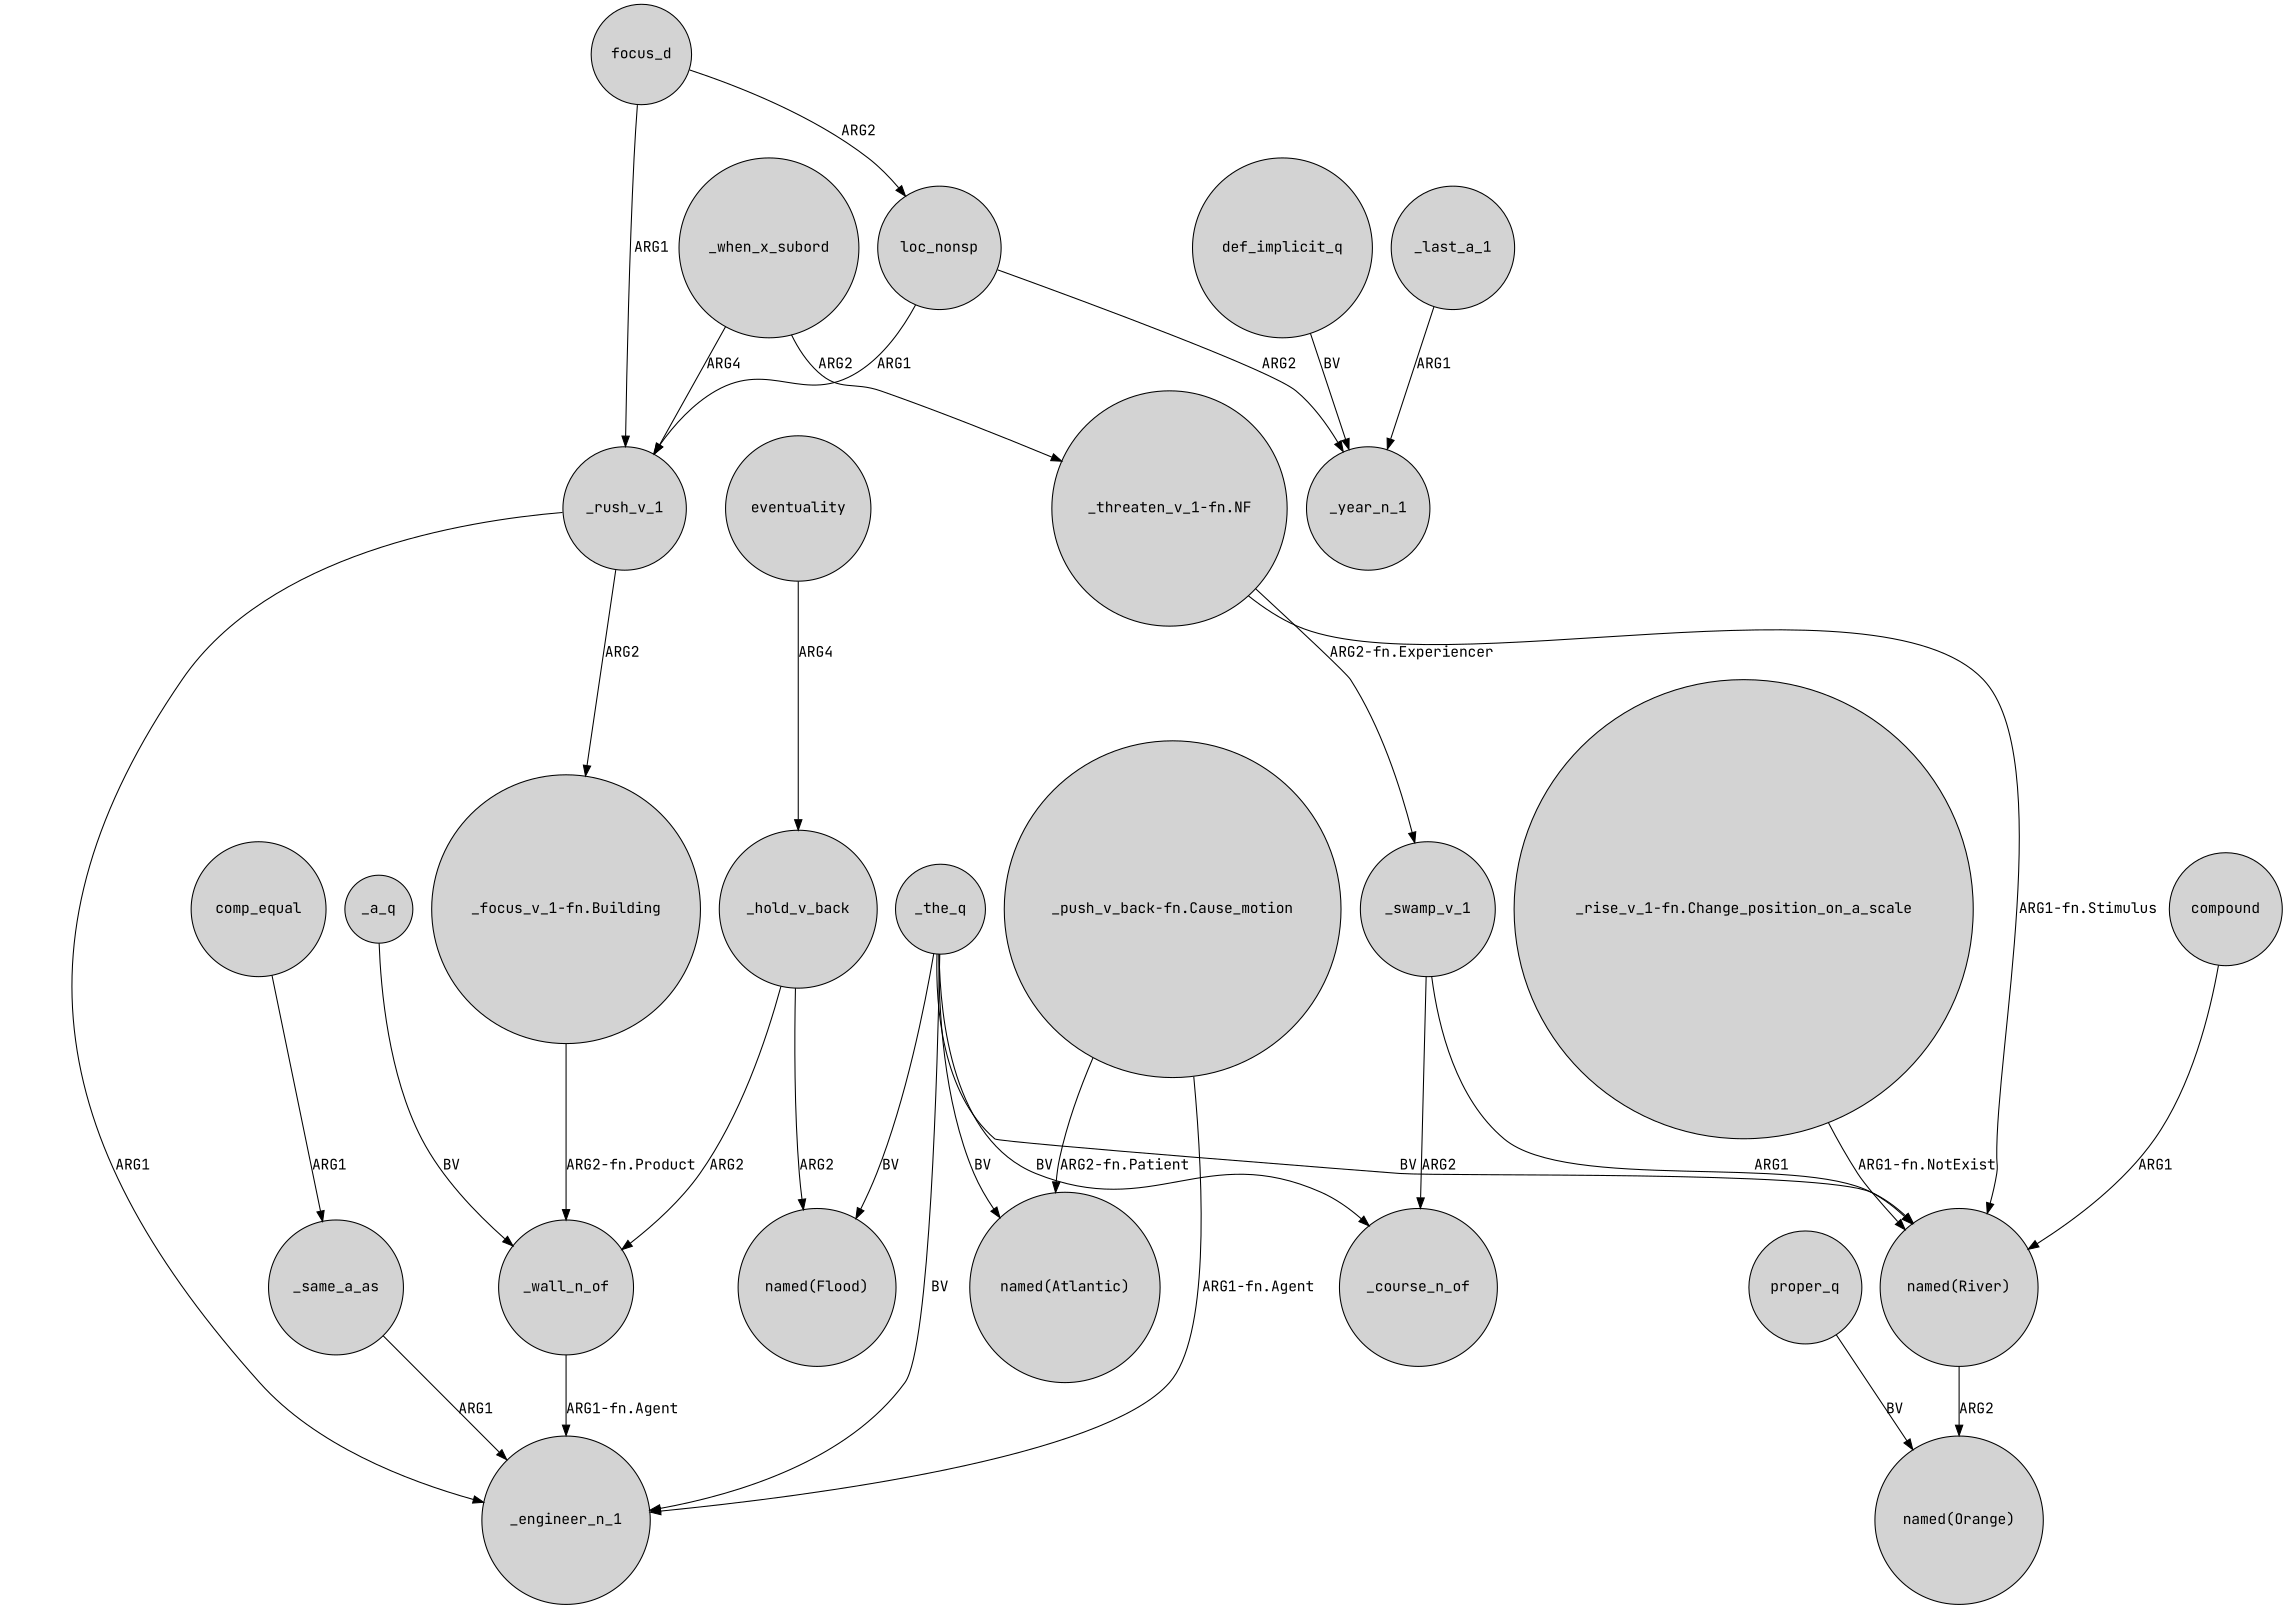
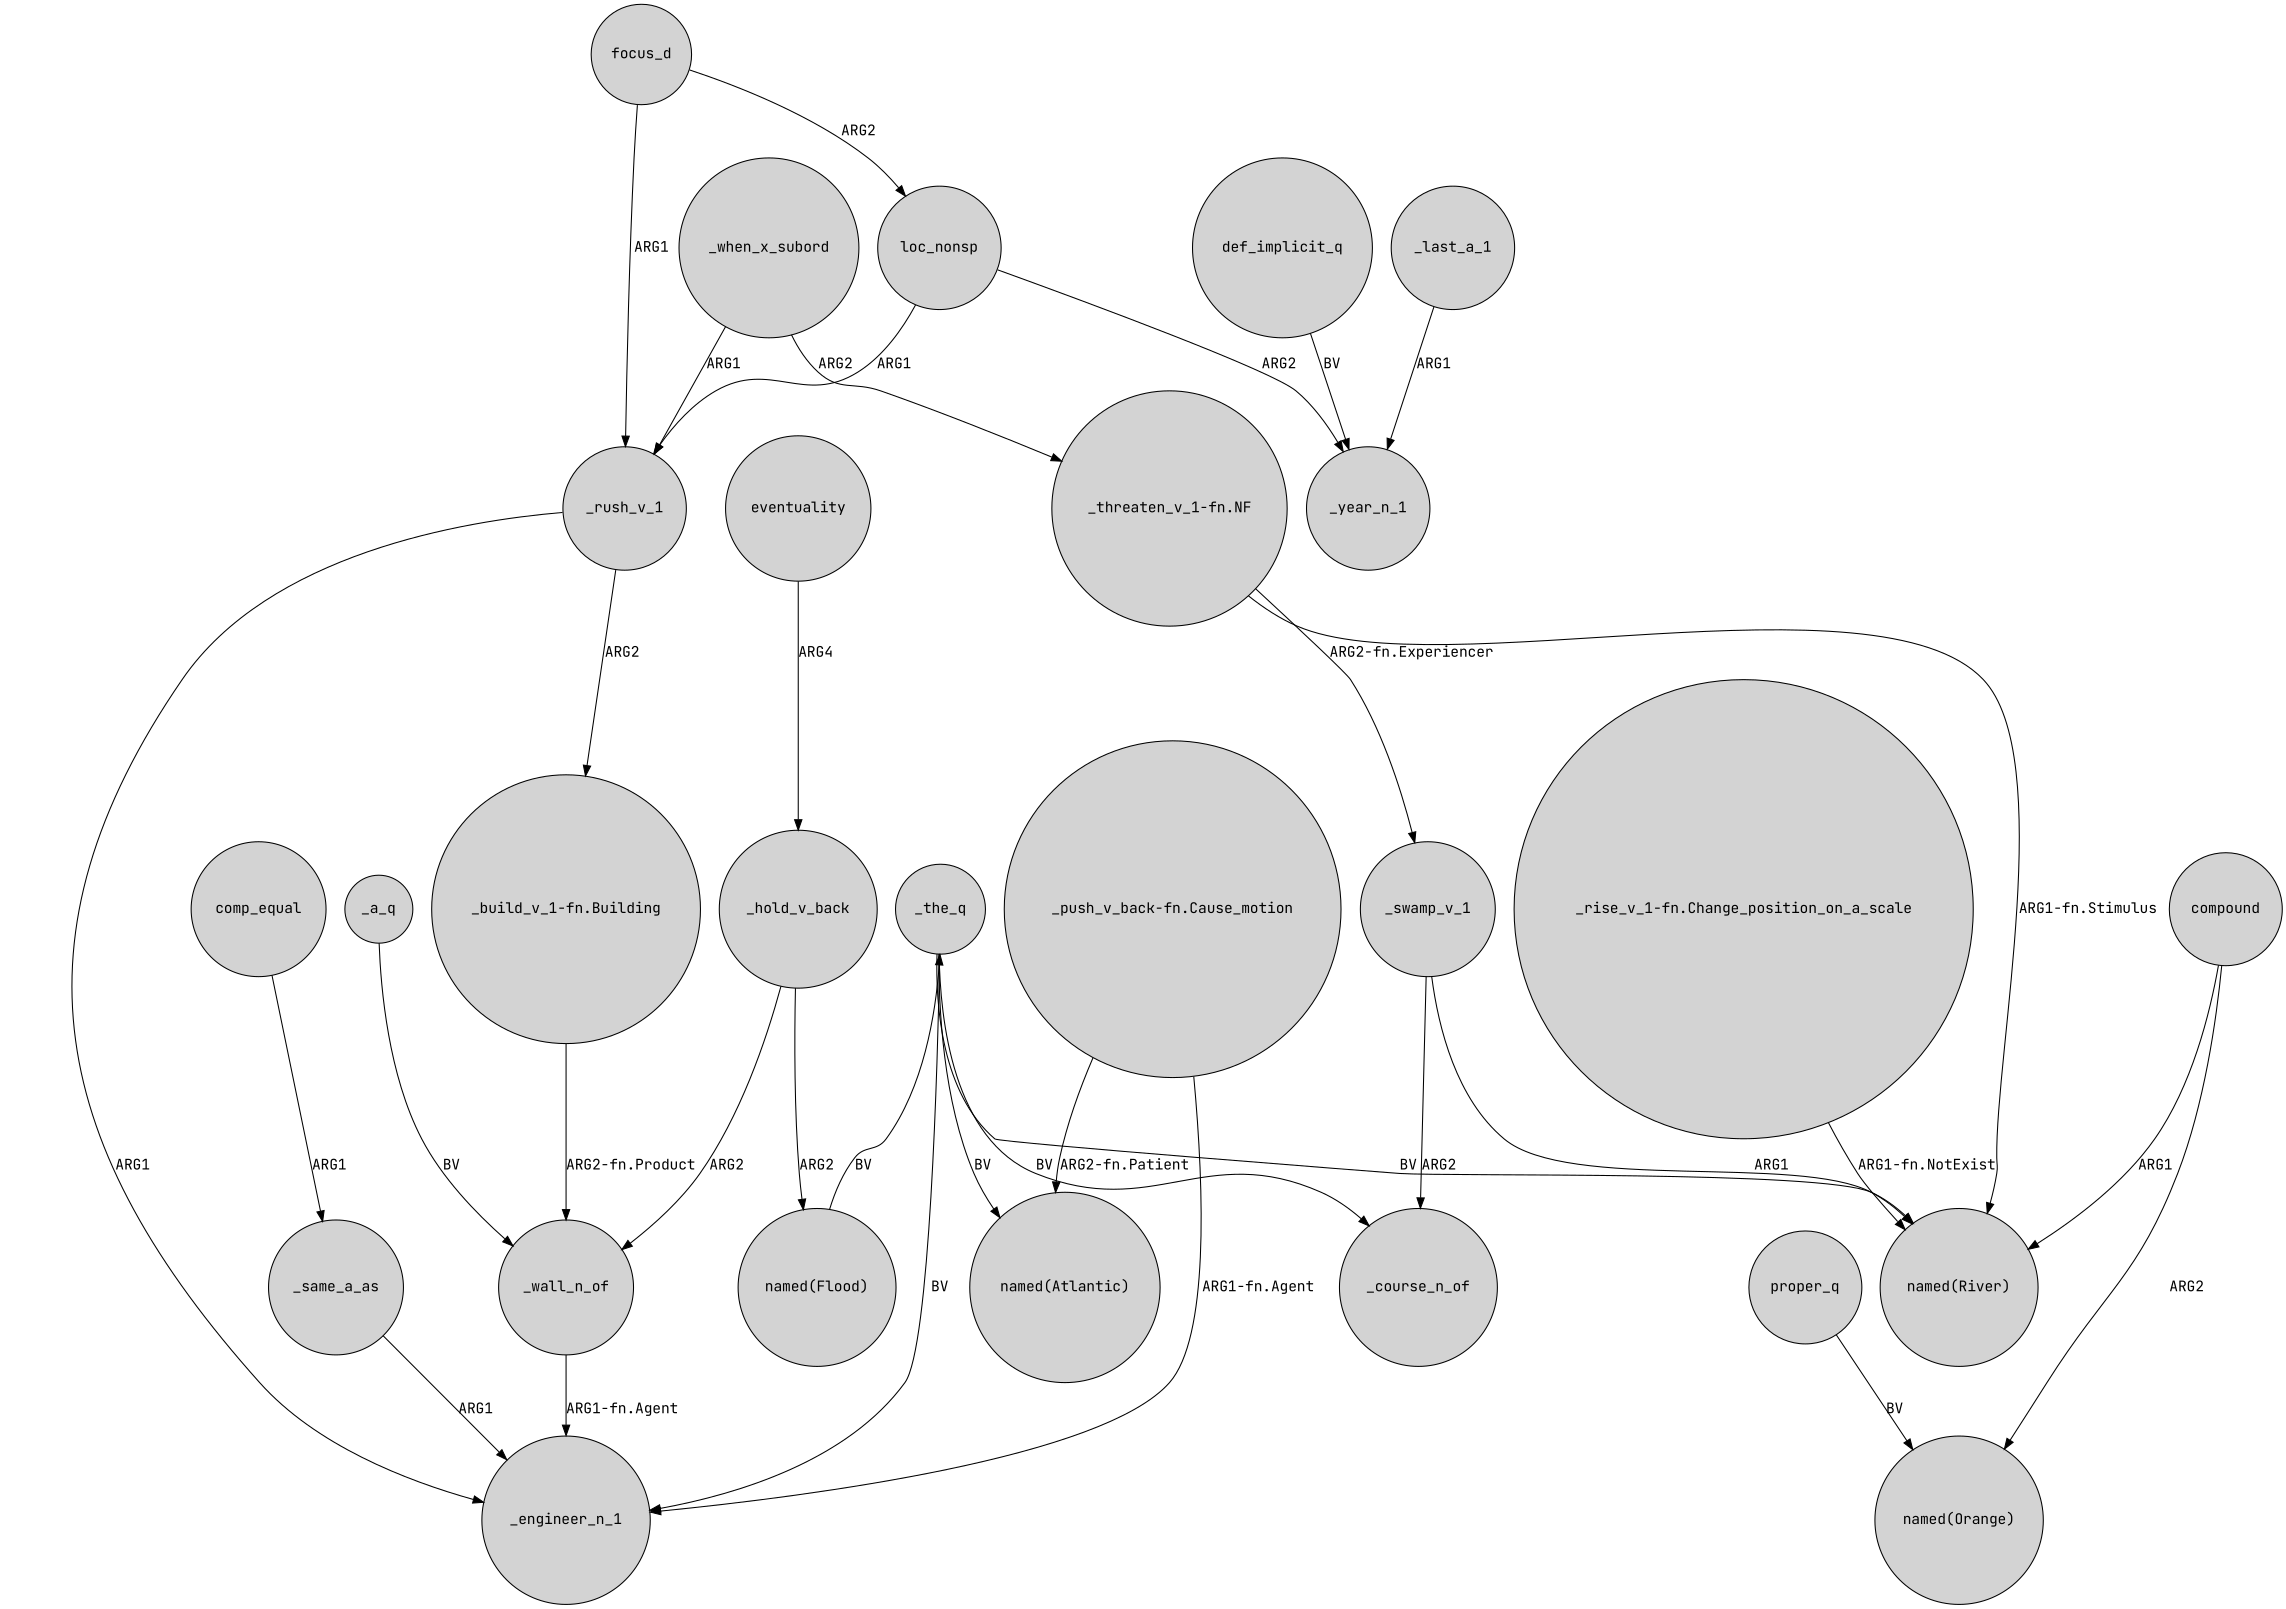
edge "_when_x_subord" -> "_rush_v_1": label "ARG4" -> "ARG1"
node "_focus_v_1-fn.Building": label "_focus_v_1-fn.Building" -> "_build_v_1-fn.Building"
edge "_the_q" -> "named(Flood)": reversed
edge "named(River)" -> "named(Orange)": now "compound" -> "named(Orange)"
